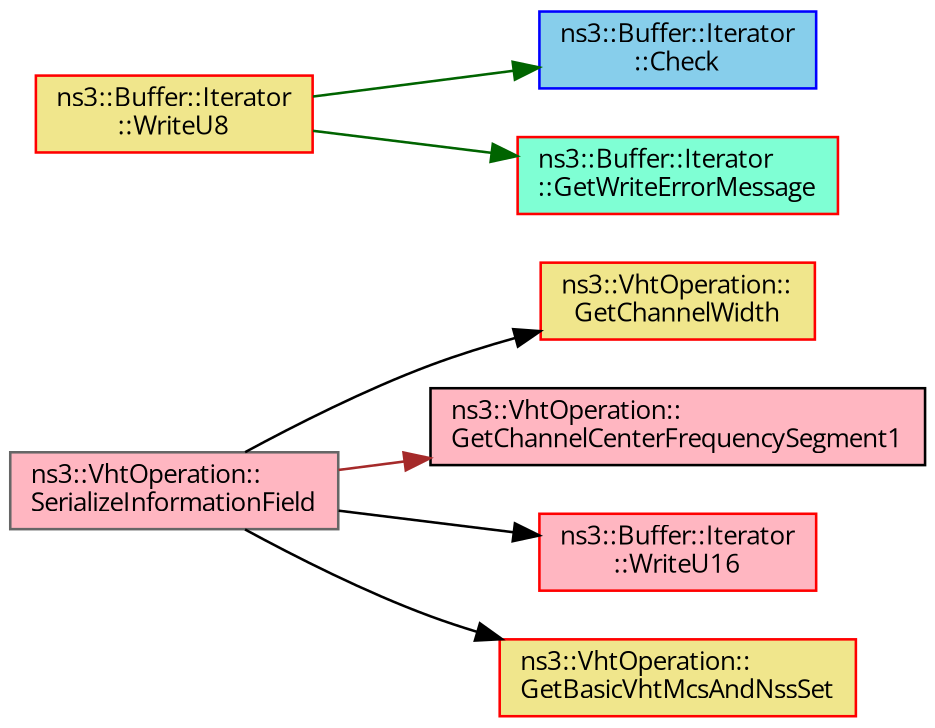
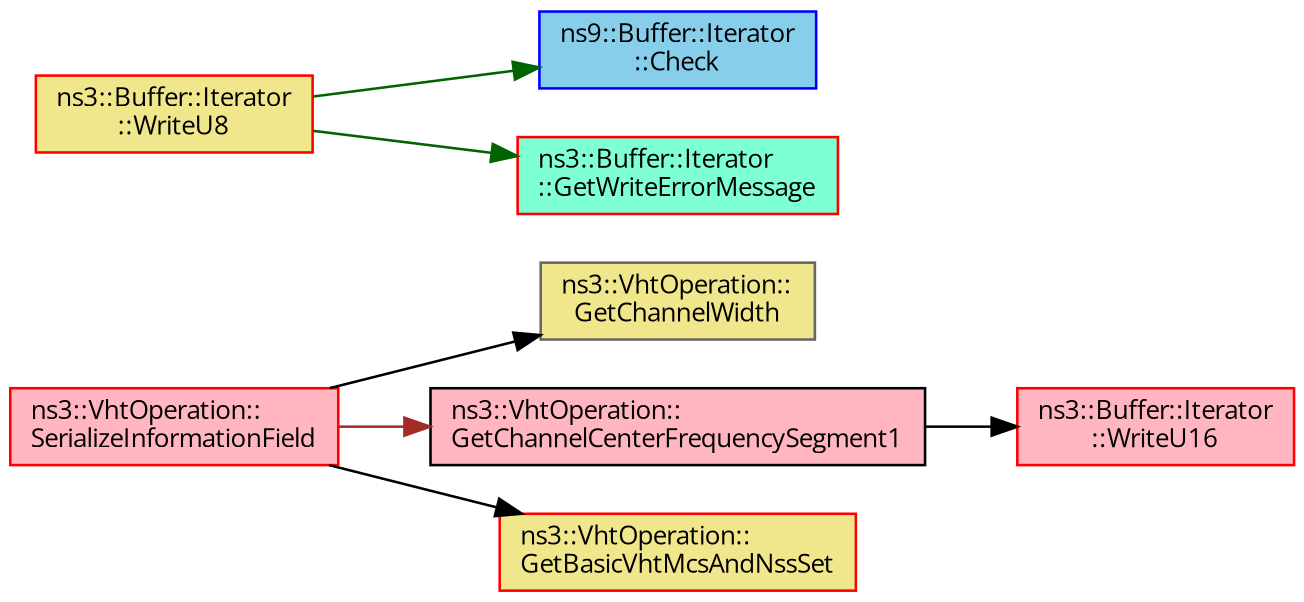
node "ns3::Buffer::Iterator ::Check": label "ns3::Buffer::Iterator ::Check" -> "ns9::Buffer::Iterator ::Check"
node "ns3::VhtOperation:: GetChannelWidth": color red -> gray40
node "ns3::VhtOperation:: SerializeInformationField": color gray40 -> red
edge "ns3::VhtOperation:: SerializeInformationField" -> "ns3::Buffer::Iterator ::WriteU16": now "ns3::VhtOperation:: GetChannelCenterFrequencySegment1" -> "ns3::Buffer::Iterator ::WriteU16"
